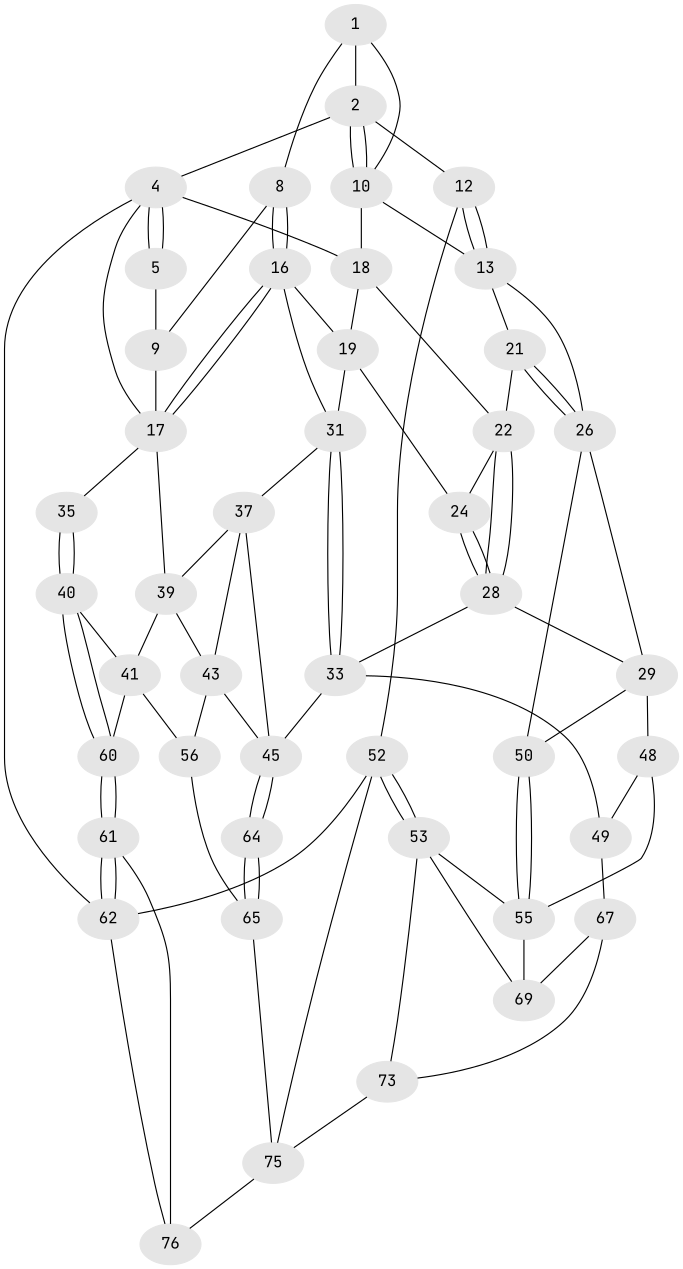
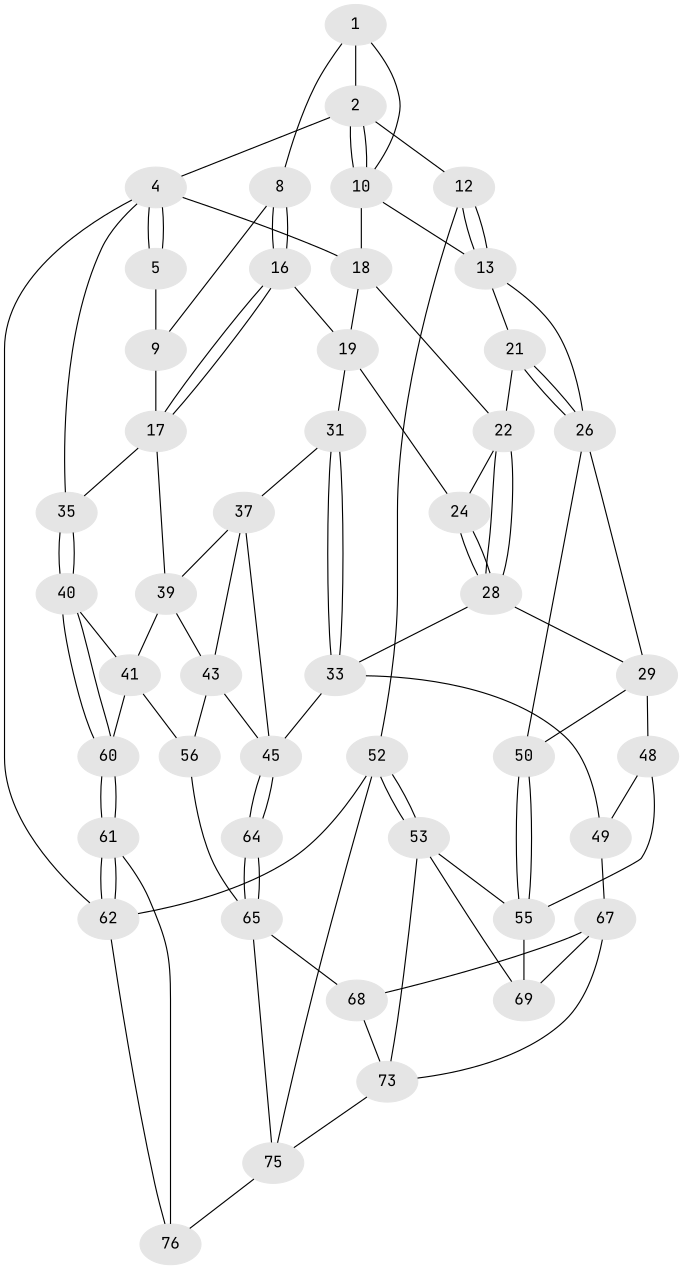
edge "4" -- "17": now "4" -- "35"
edge "16" -- "31": removed
node "68": added
